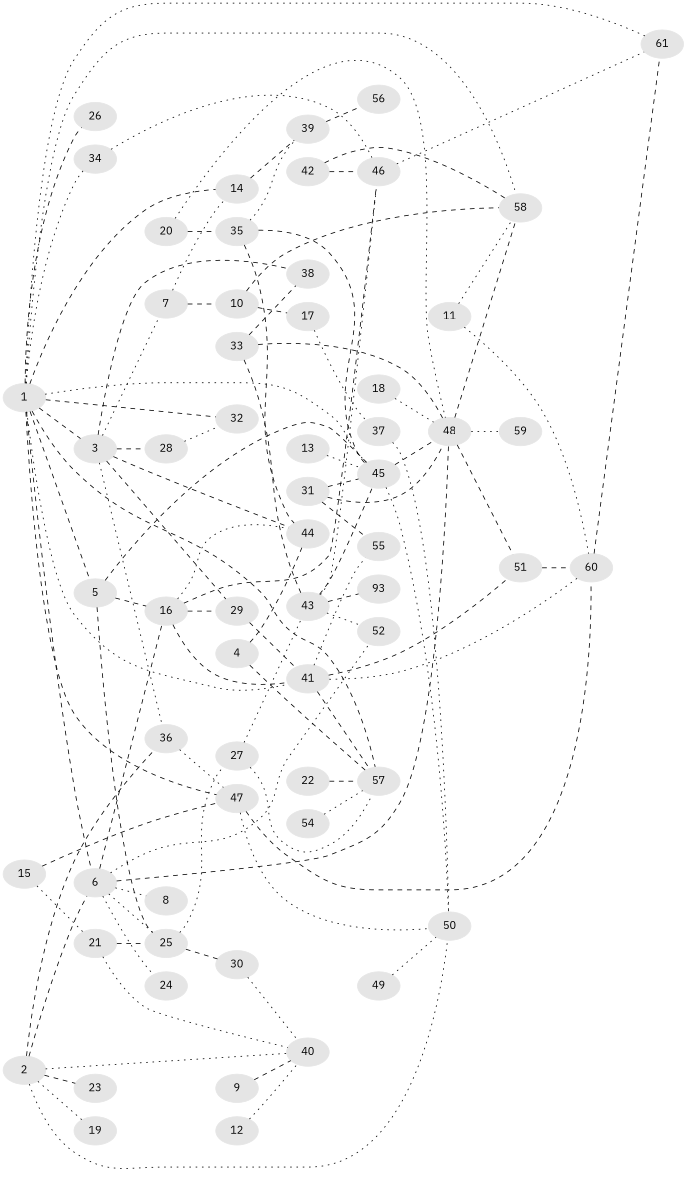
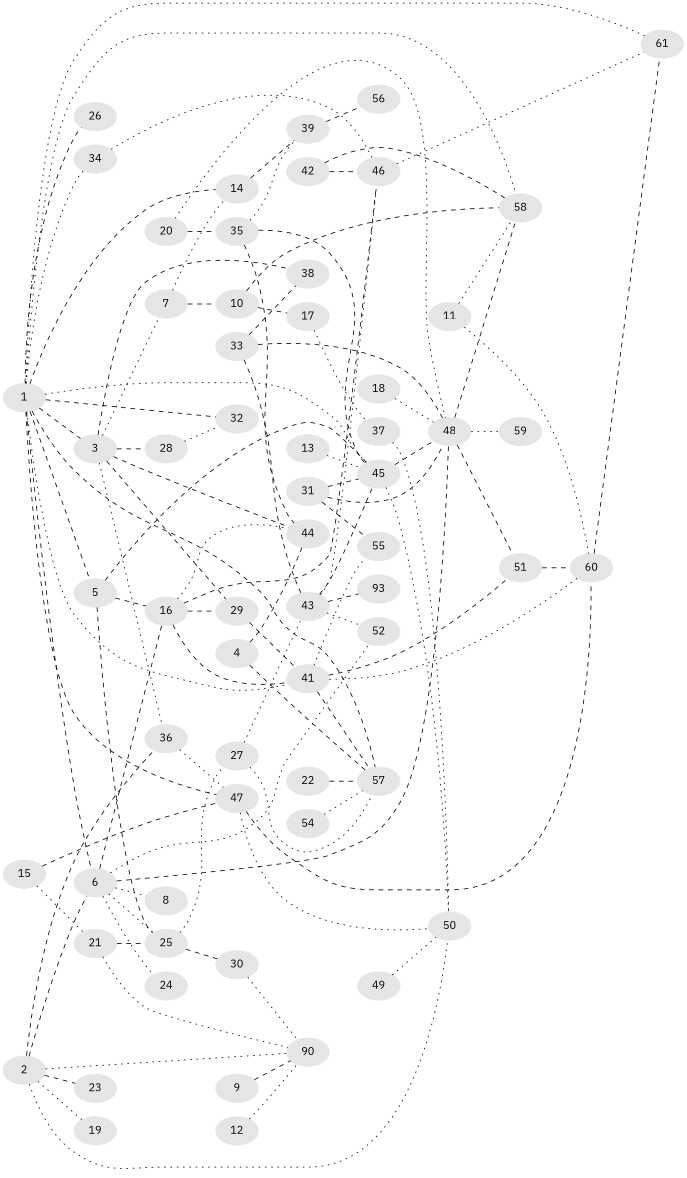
node "40": label "40" -> "90"
